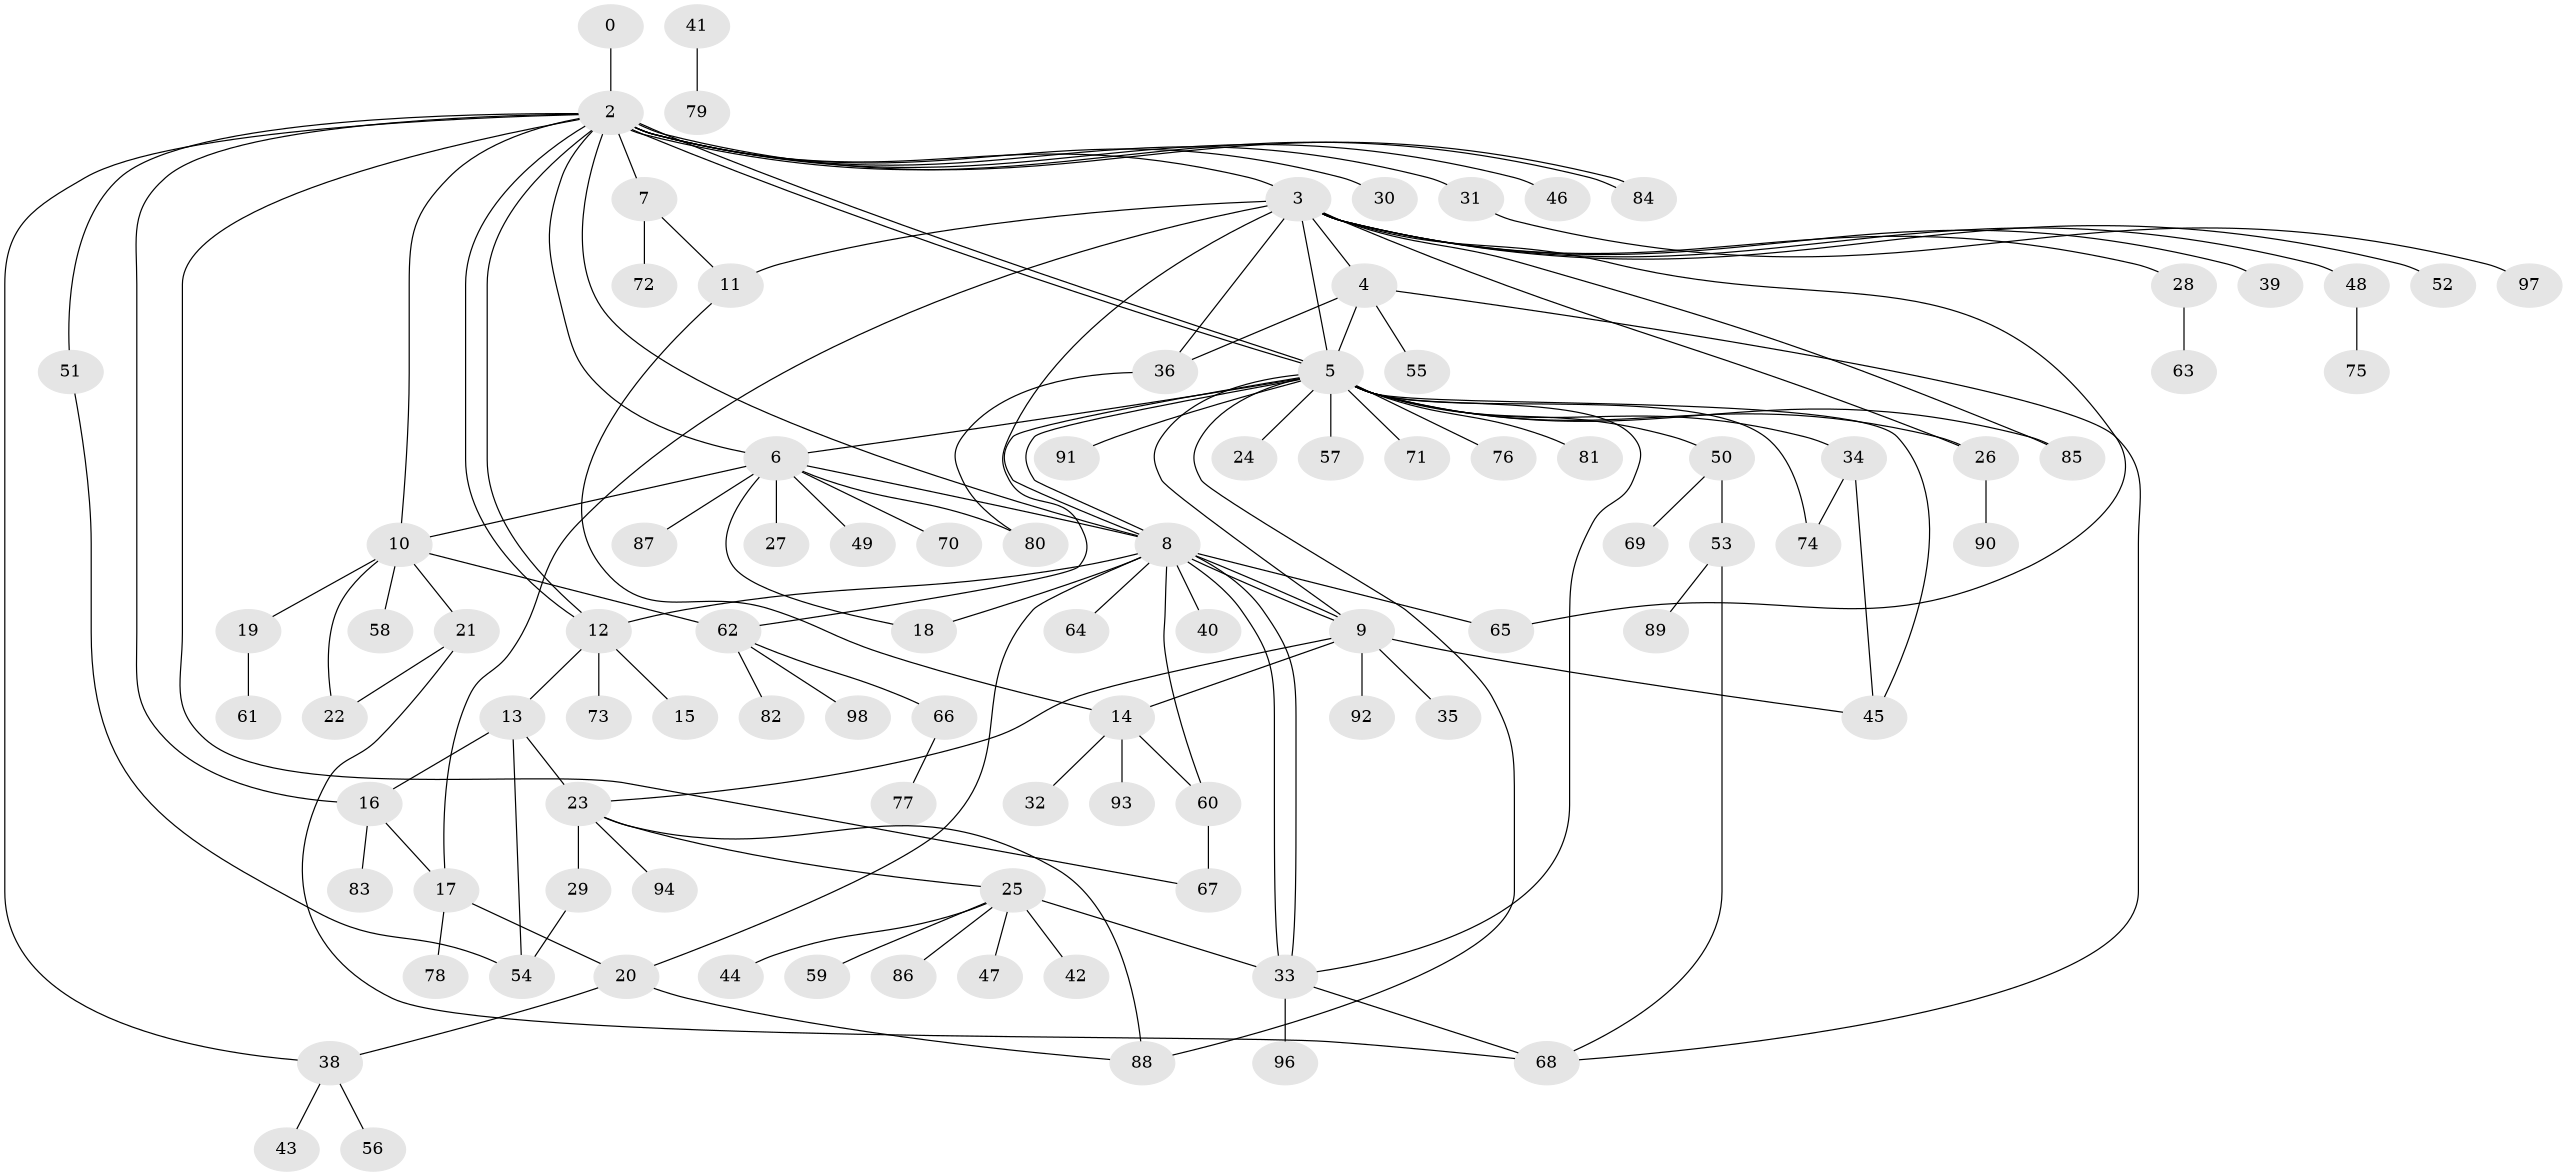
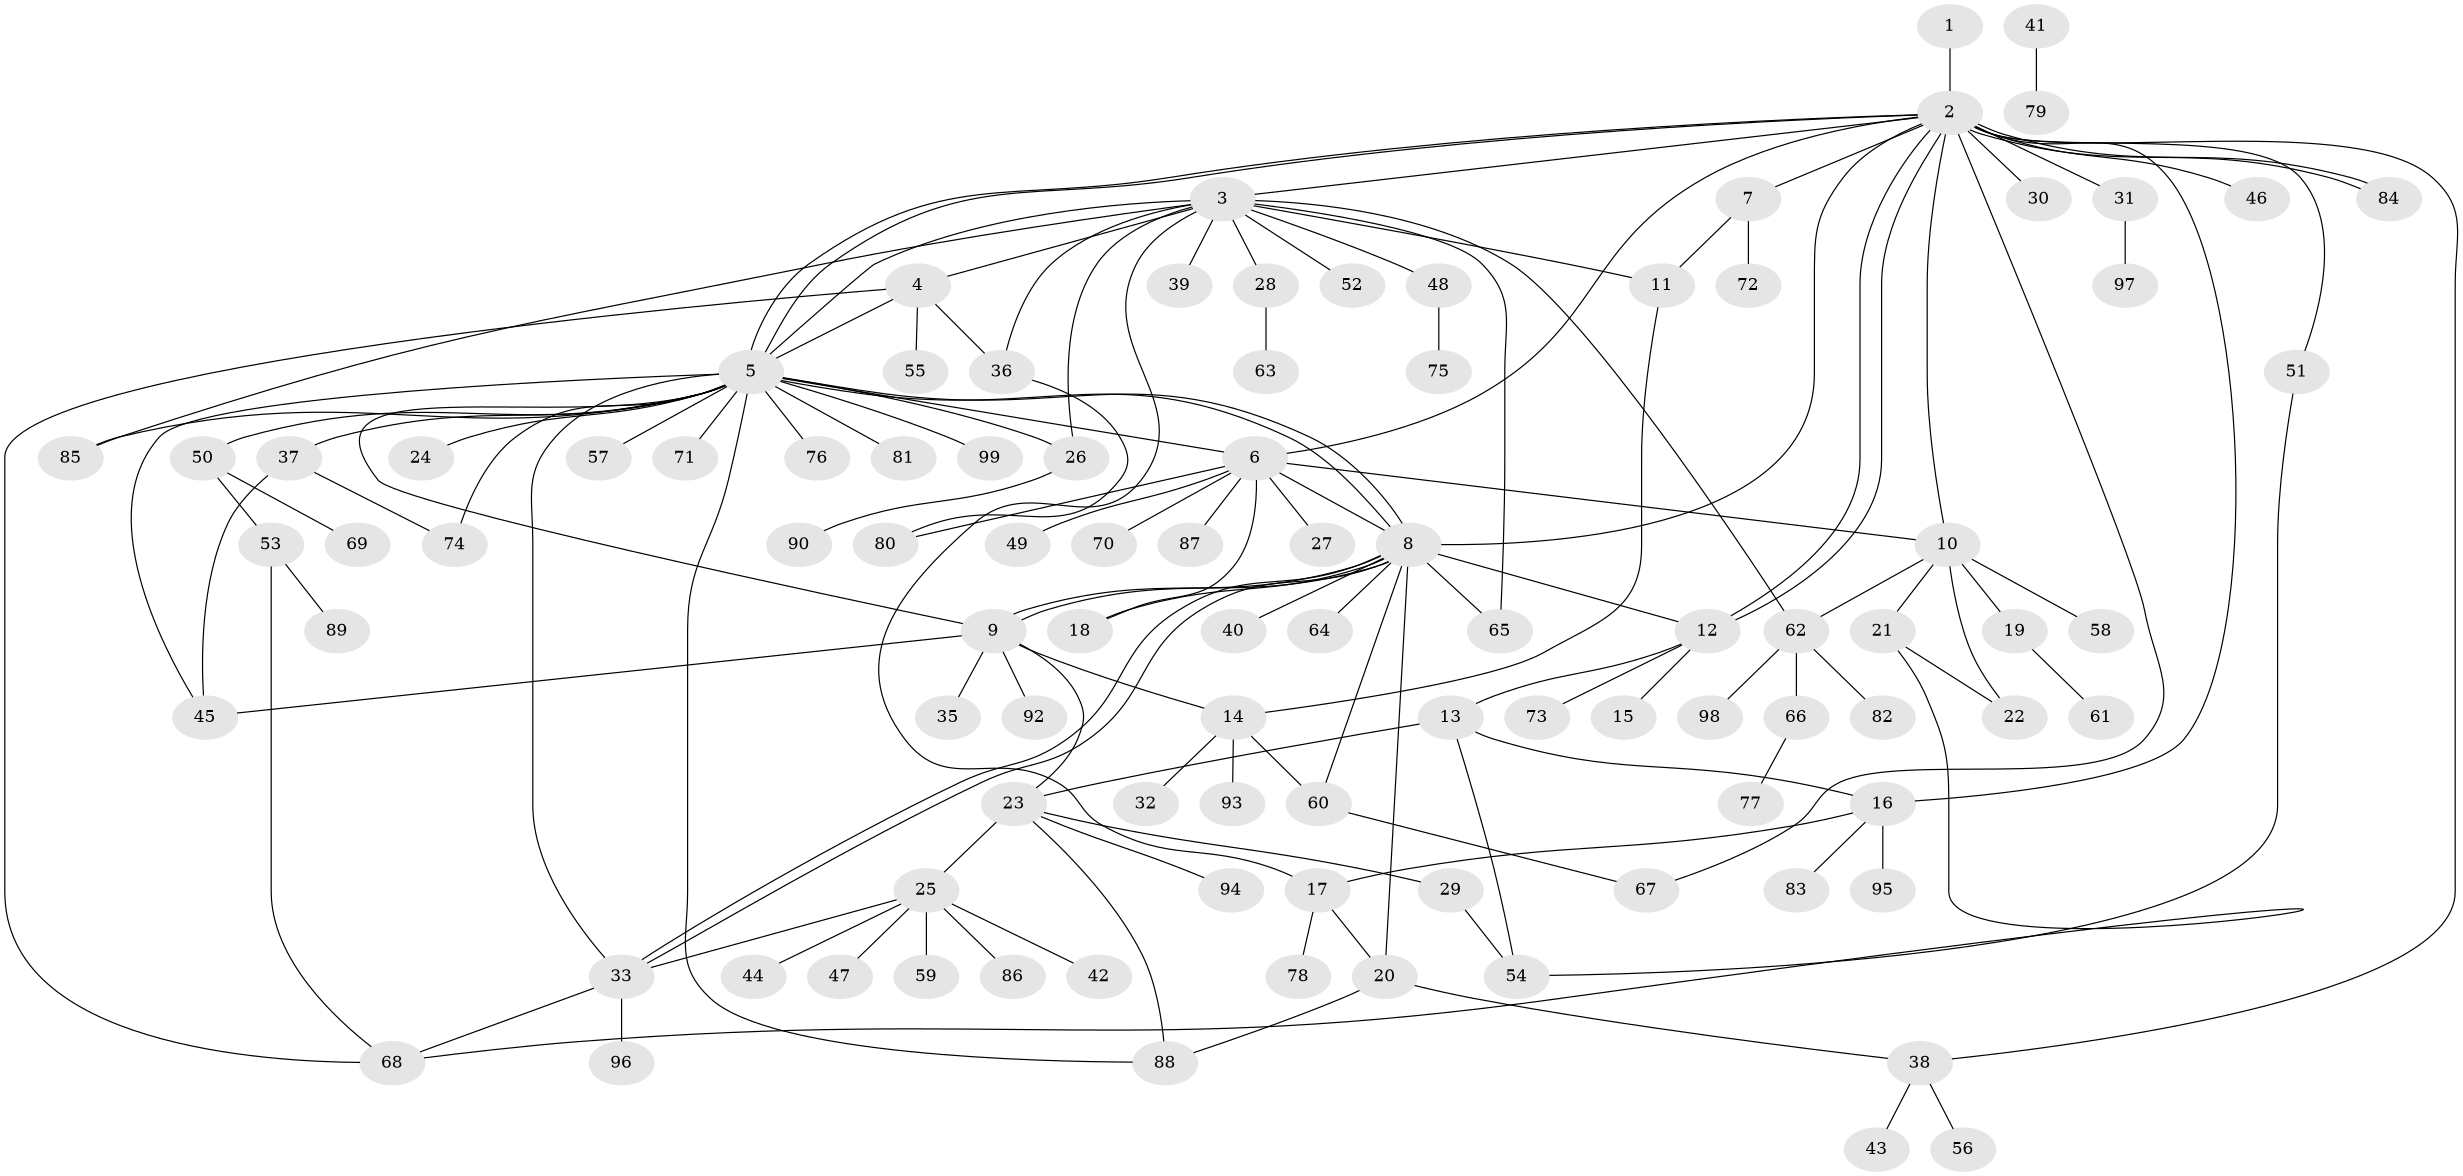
node "0": label "0" -> "1"
node "91": label "91" -> "99"
node "34": label "34" -> "37"
node "95": added
